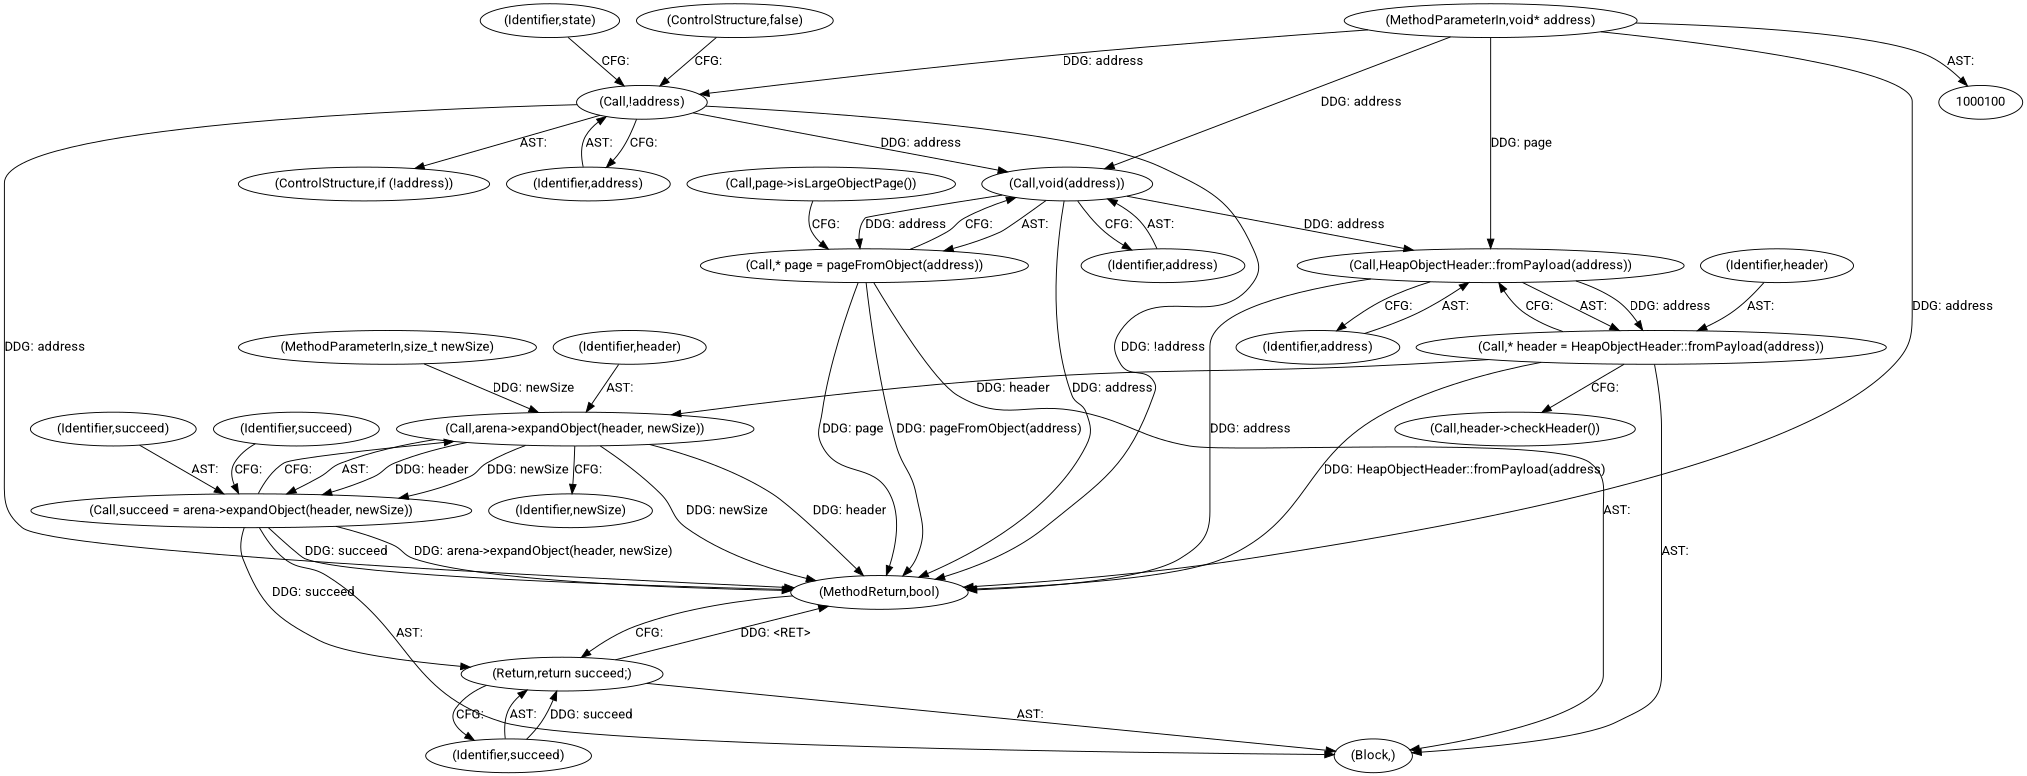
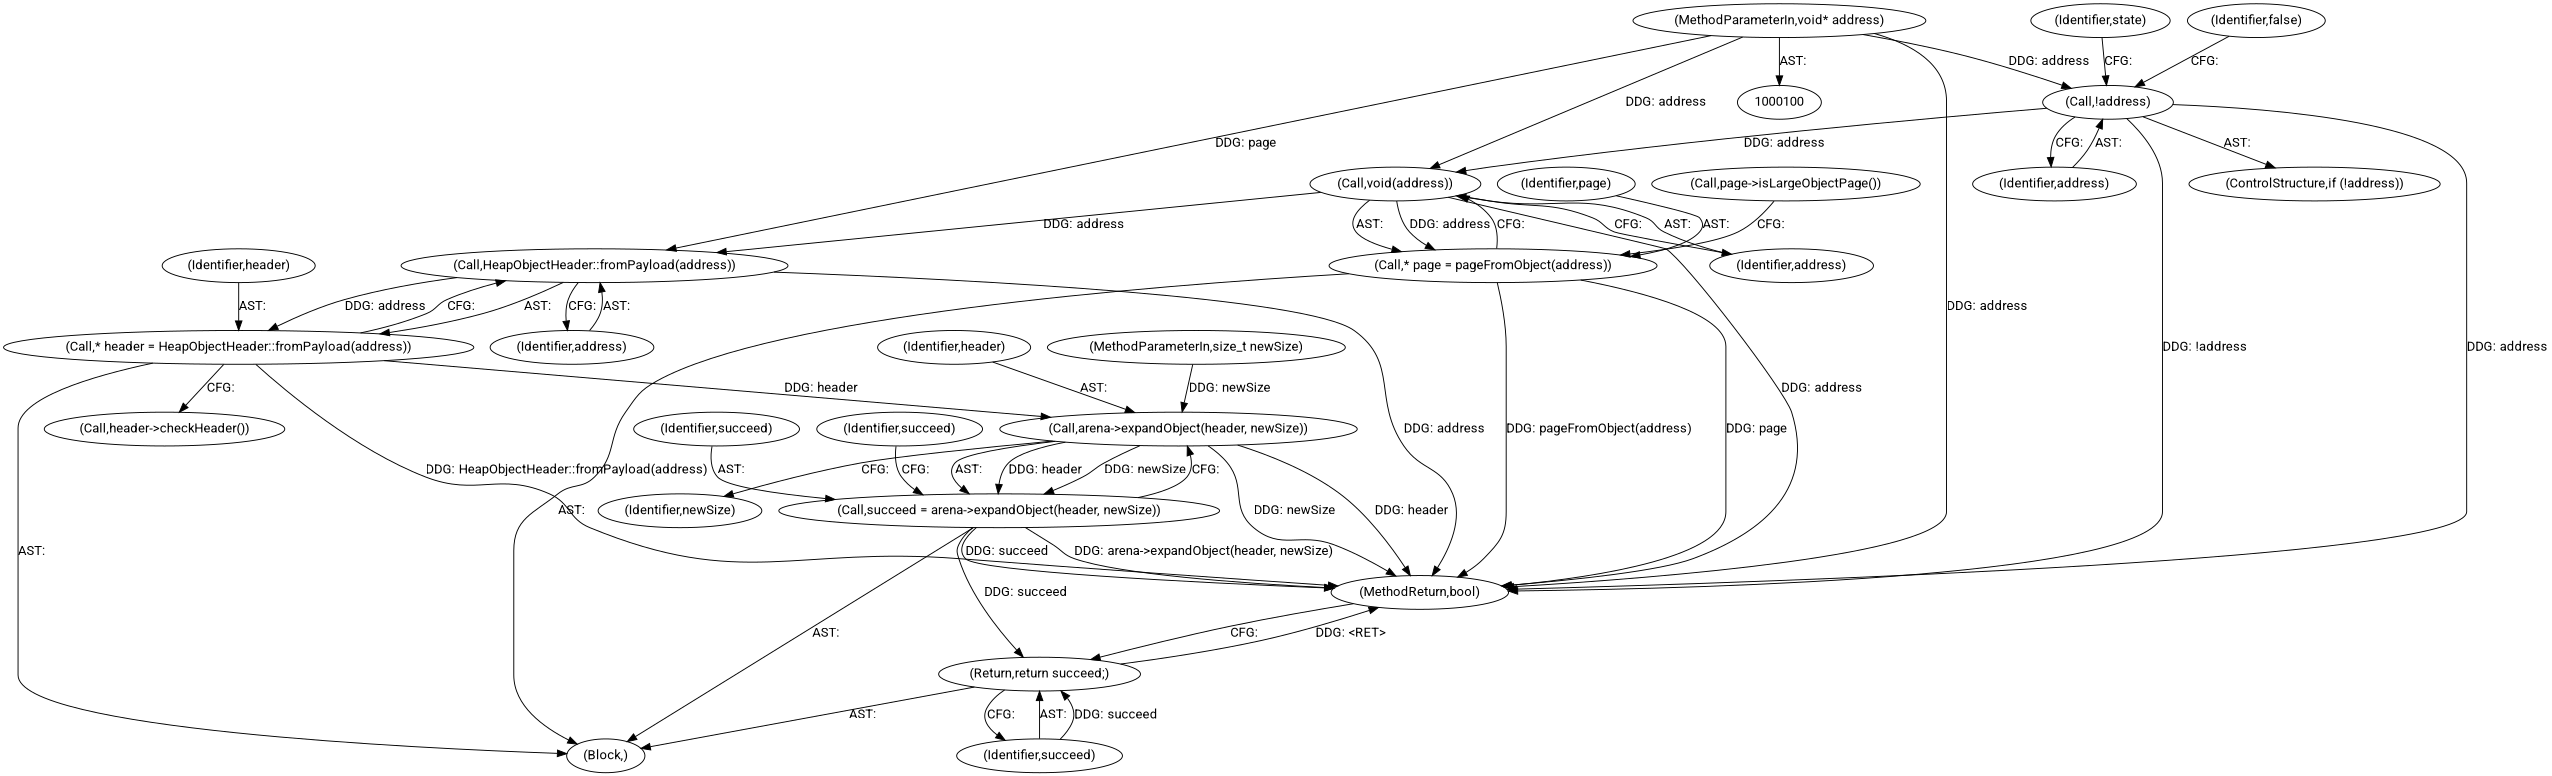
node "(ControlStructure,false)": label "(ControlStructure,false)" -> "(Identifier,false)"
node "(Identifier,page)": added
